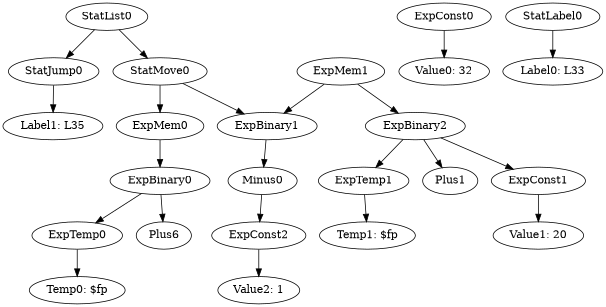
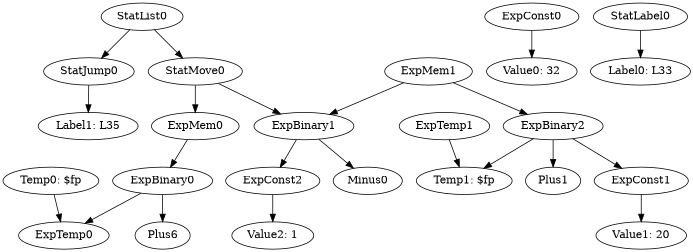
edge "ExpBinary2" -> "ExpTemp1": now "ExpBinary2" -> "Temp1: $fp"
edge "Minus0" -> "ExpConst2": now "ExpBinary1" -> "ExpConst2"
edge "ExpTemp0" -> "Temp0: $fp": reversed
